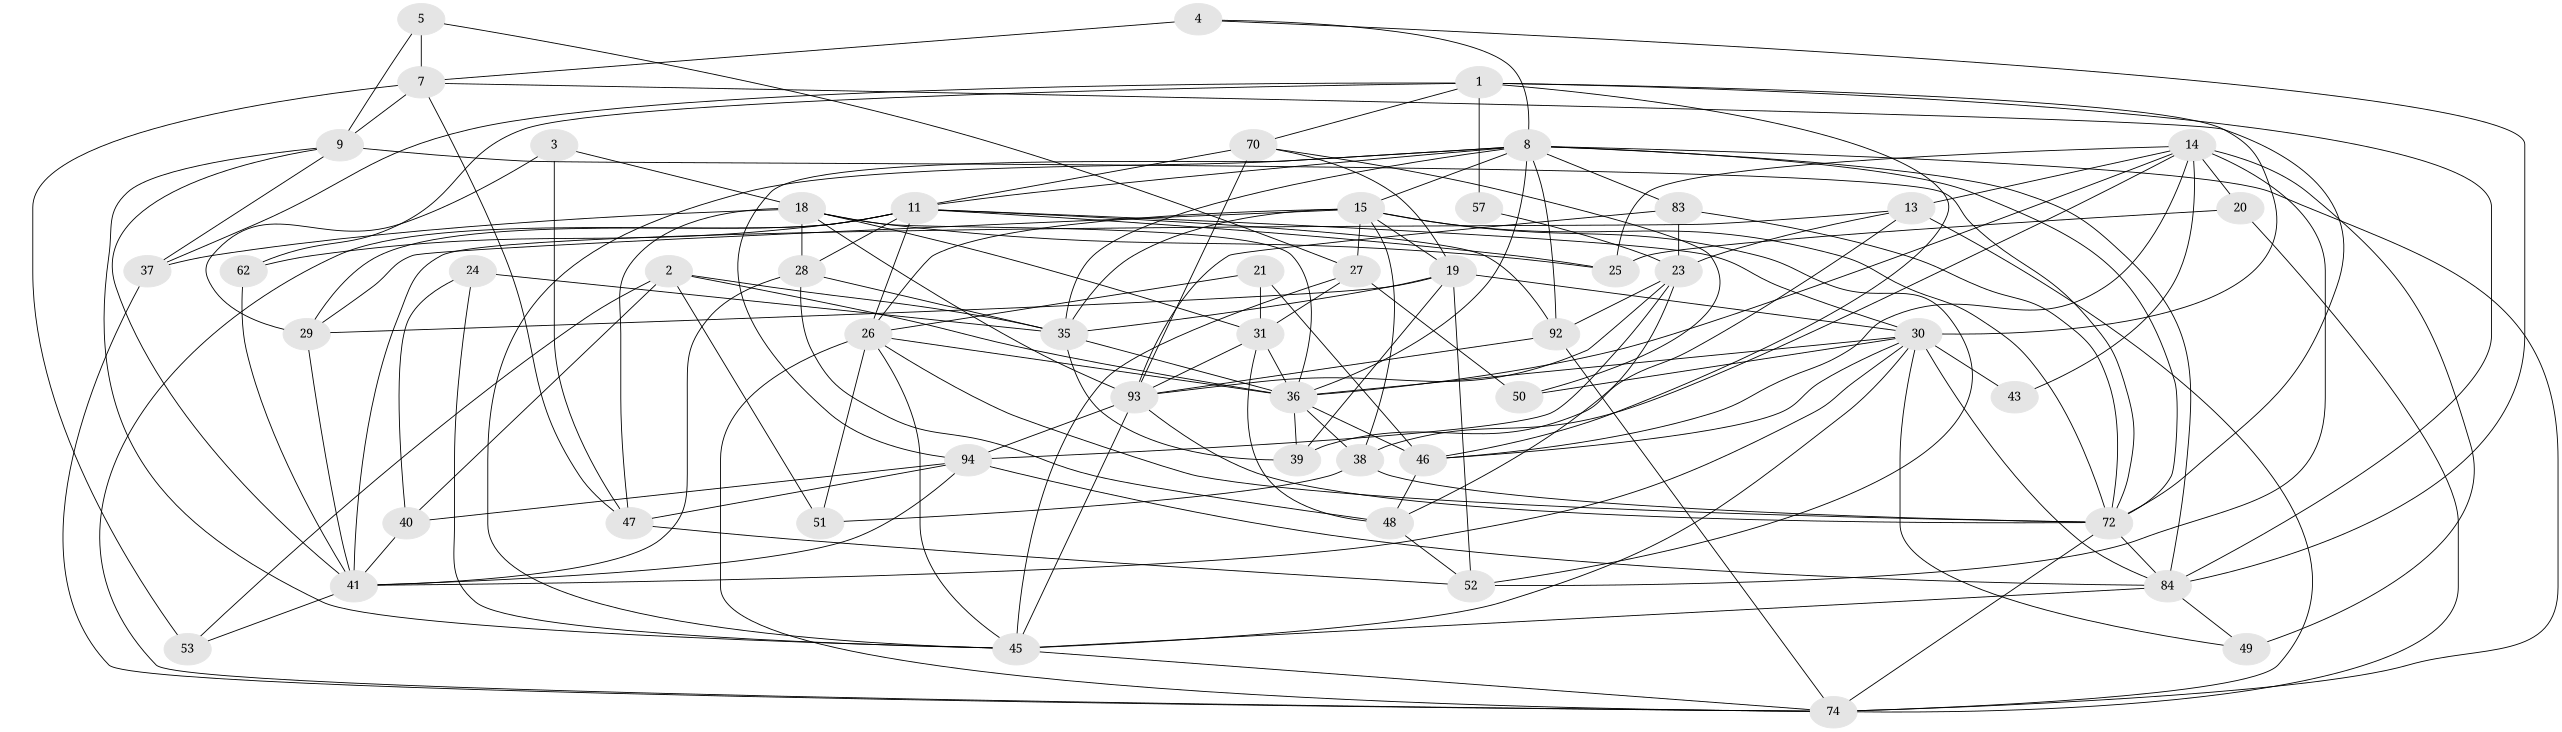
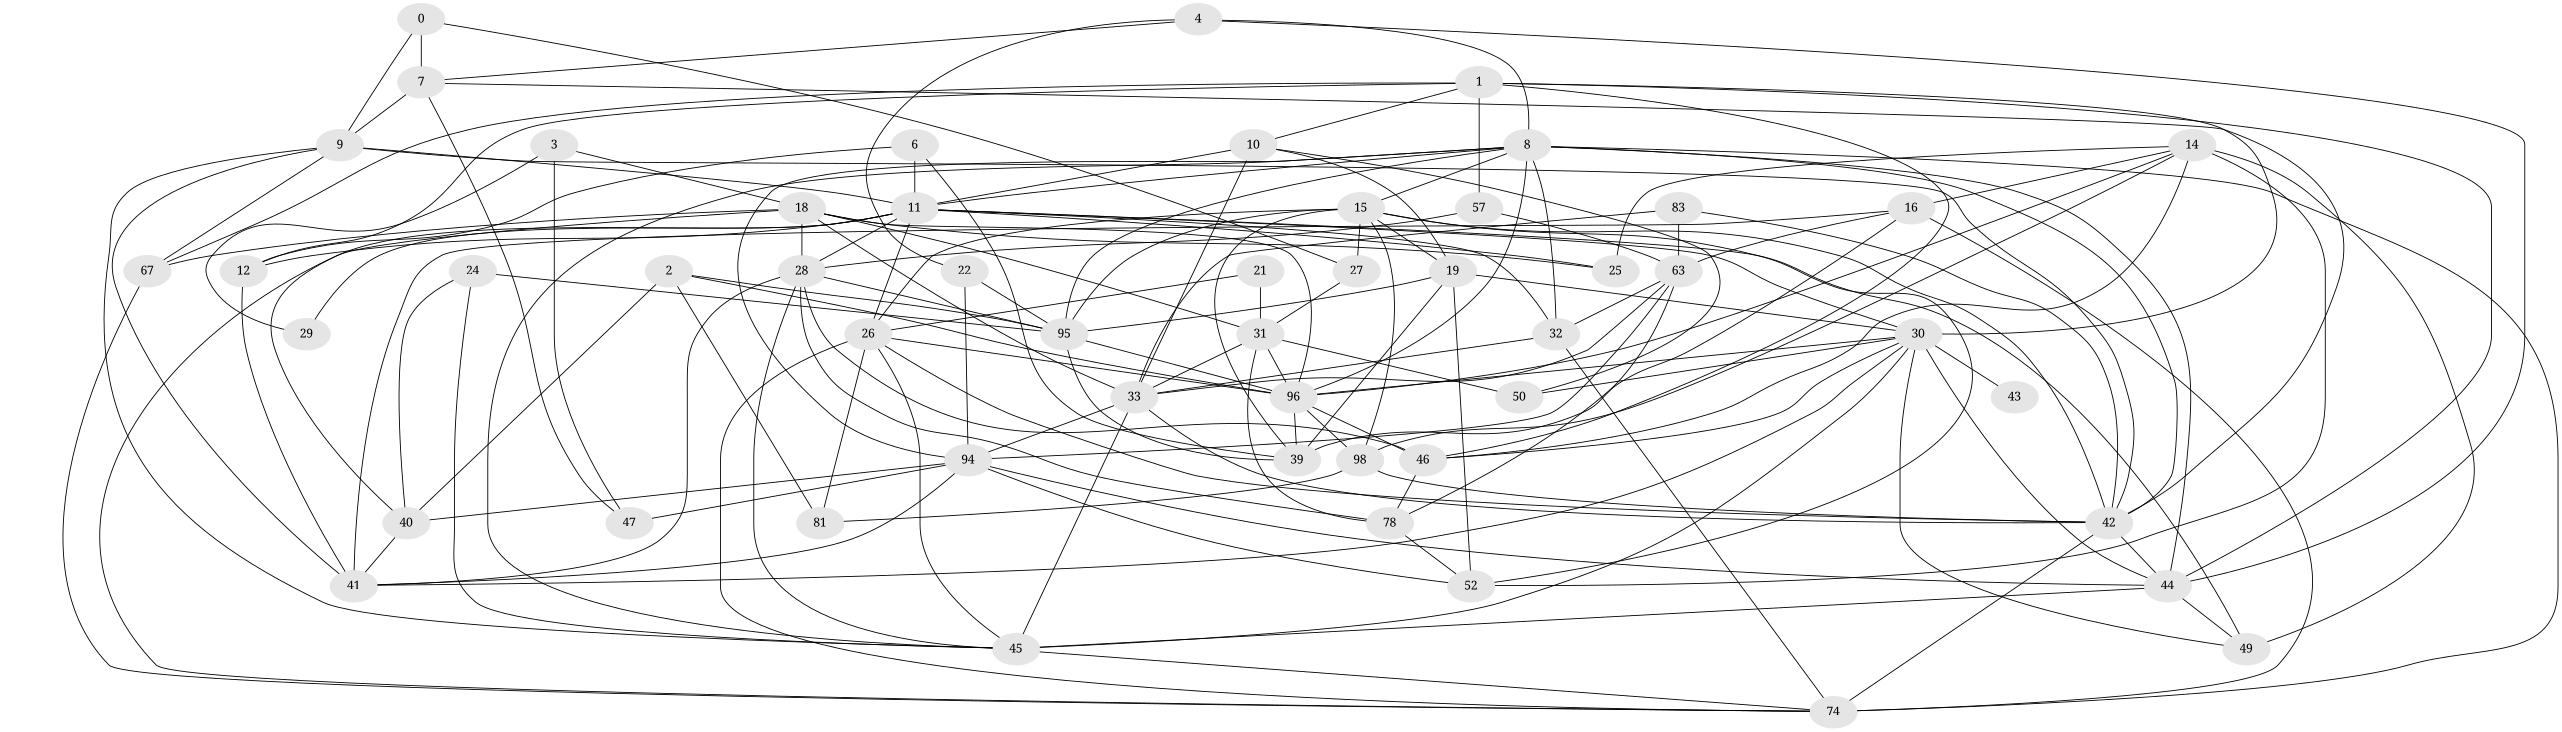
node "5": label "5" -> "0"
node "6": added
node "70": label "70" -> "10"
edge "9" -- "11": added
edge "8" -- "83": removed
node "13": label "13" -> "16"
node "20": removed
edge "15" -- "29": now "15" -- "39"
edge "57" -- "28": added
node "37": label "37" -> "67"
node "62": label "62" -> "12"
node "22": added
node "23": label "23" -> "63"
edge "18" -- "47": now "18" -- "40"
edge "14" -- "43": removed
edge "19" -- "29": removed
node "35": label "35" -> "95"
edge "27" -- "50": now "31" -- "50"
node "92": label "92" -> "32"
edge "11" -- "49": added
edge "21" -- "46": now "28" -- "46"
edge "27" -- "45": now "28" -- "45"
node "93": label "93" -> "33"
node "36": label "36" -> "96"
node "38": label "38" -> "98"
edge "29" -- "41": removed
node "51": label "51" -> "81"
node "48": label "48" -> "78"
node "72": label "72" -> "42"
edge "47" -- "52": now "94" -- "52"
node "84": label "84" -> "44"
node "53": removed
